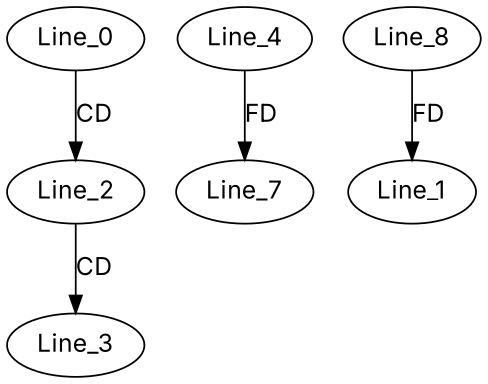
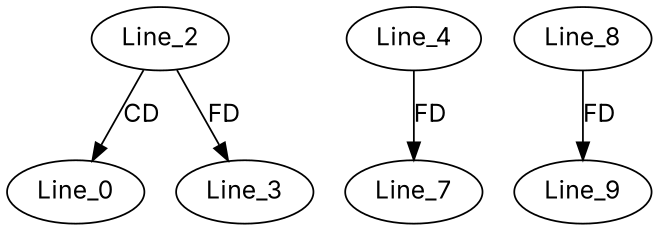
edge "Line_0" -> "Line_2": reversed
node "Line_1": label "Line_1" -> "Line_9"
edge "Line_2" -> "Line_3": label "CD" -> "FD"
